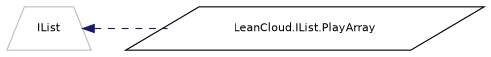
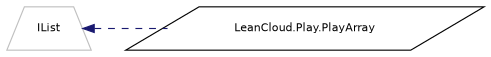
node "LeanCloud.IList.PlayArray": label "LeanCloud.IList.PlayArray" -> "LeanCloud.Play.PlayArray"
